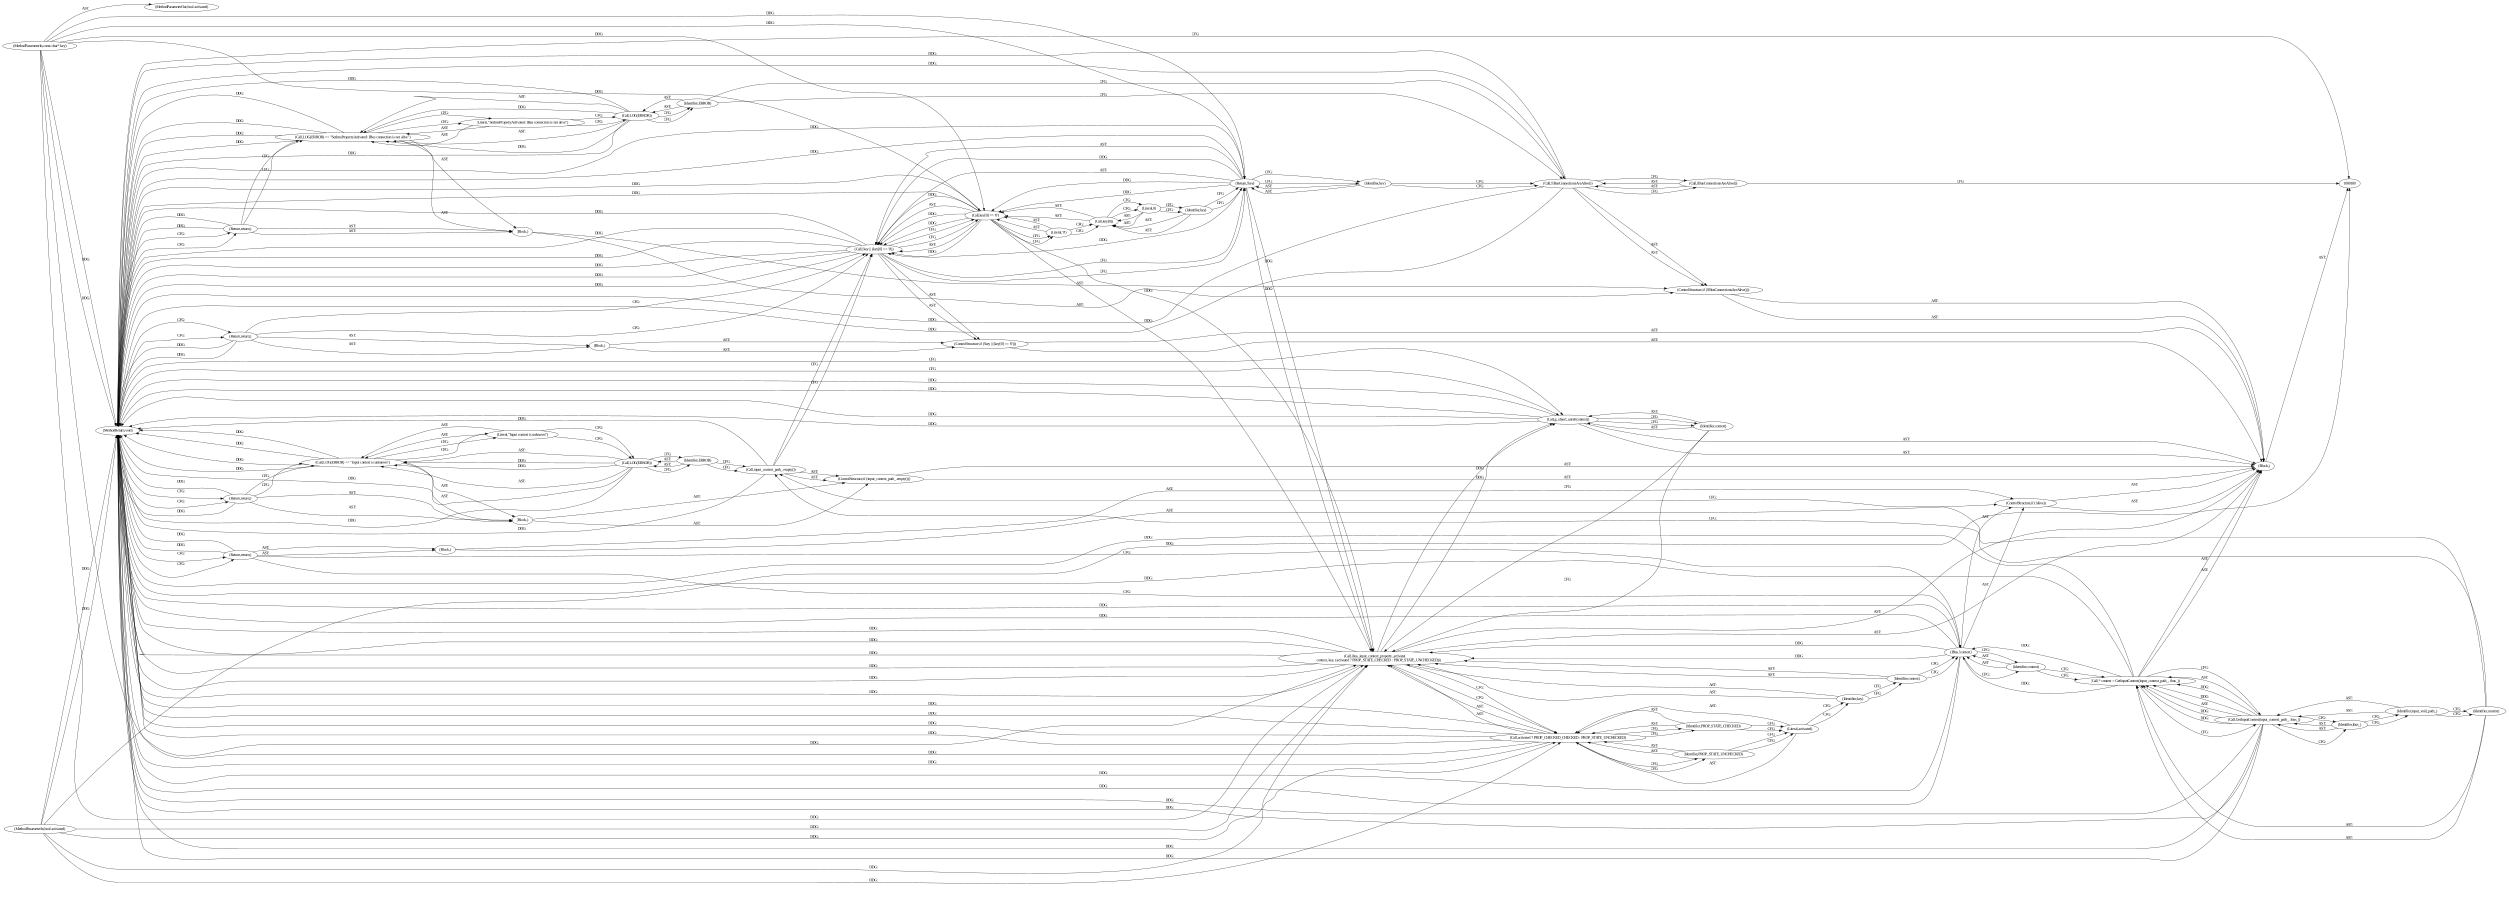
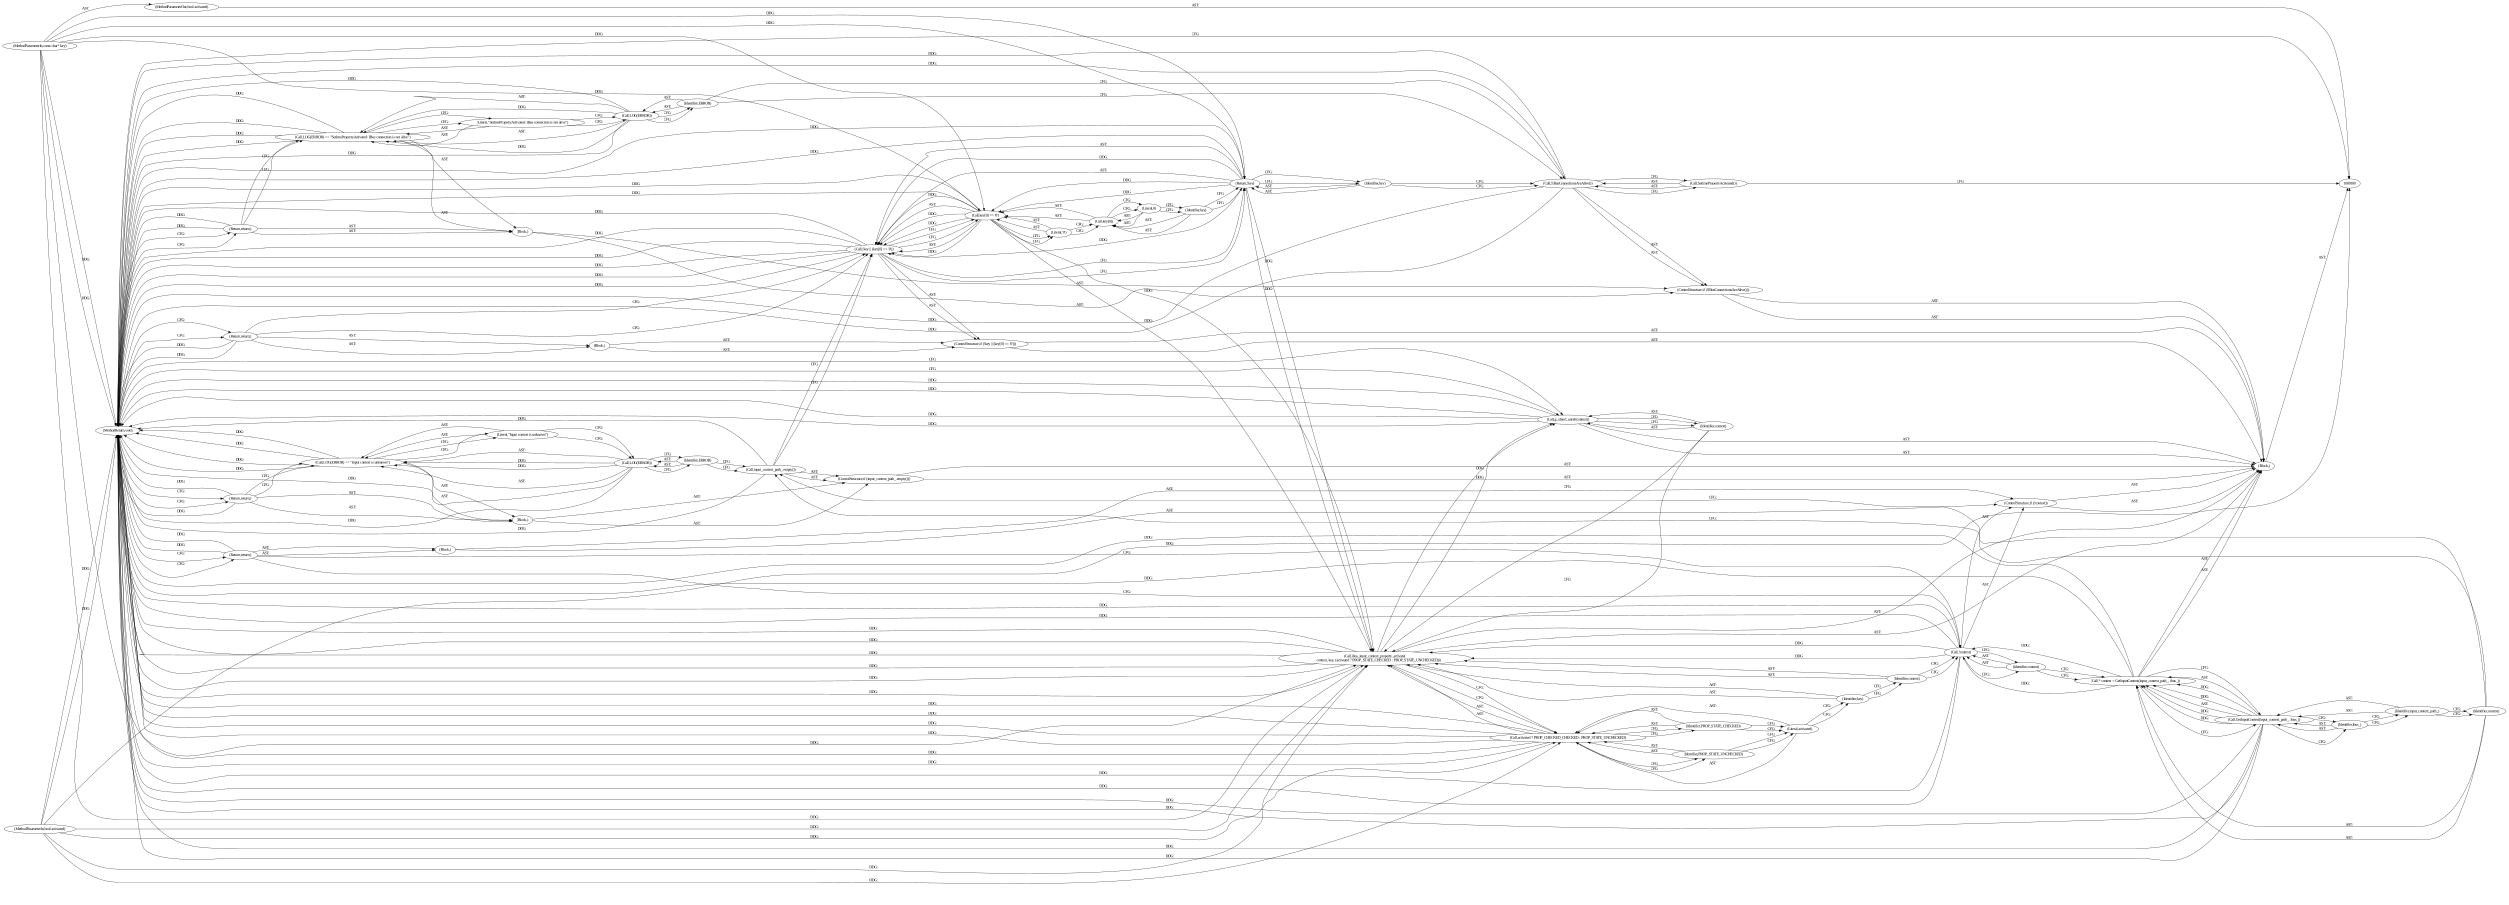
edge "(MethodParameterOut,bool activated)" -> "1000100": added, label "AST:"
node "(Call,IBusConnectionsAreAlive())": label "(Call,IBusConnectionsAreAlive())" -> "(Call,SetImePropertyActivated())"
node "(ControlStructure,if (!alive))": label "(ControlStructure,if (!alive))" -> "(ControlStructure,if (!context))"
node "(IBus,!context)": label "(IBus,!context)" -> "(Call,!context)"
node "(Identifier,input_void_path_)": label "(Identifier,input_void_path_)" -> "(Identifier,input_context_path_)"
